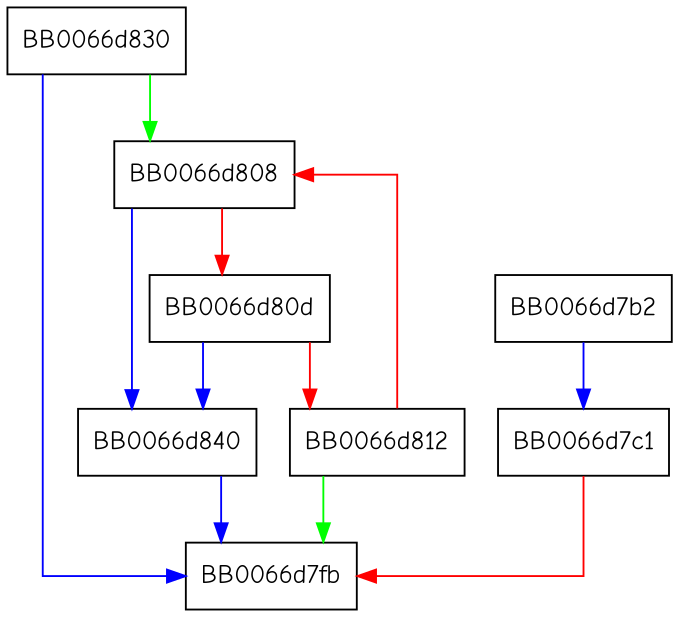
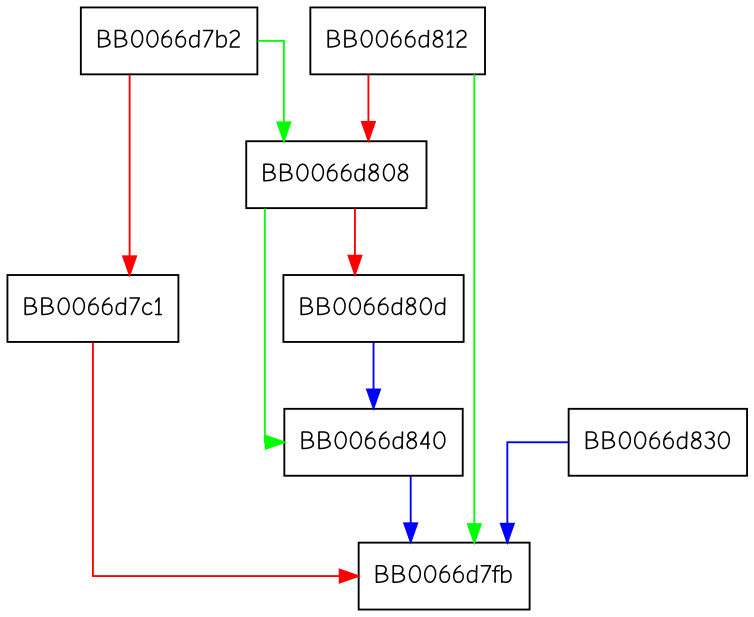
edge "BB0066d830" -> "BB0066d808": now "BB0066d7b2" -> "BB0066d808"
edge "BB0066d808" -> "BB0066d840": color blue -> green
edge "BB0066d80d" -> "BB0066d812": removed
edge "BB0066d7b2" -> "BB0066d7c1": color blue -> red
